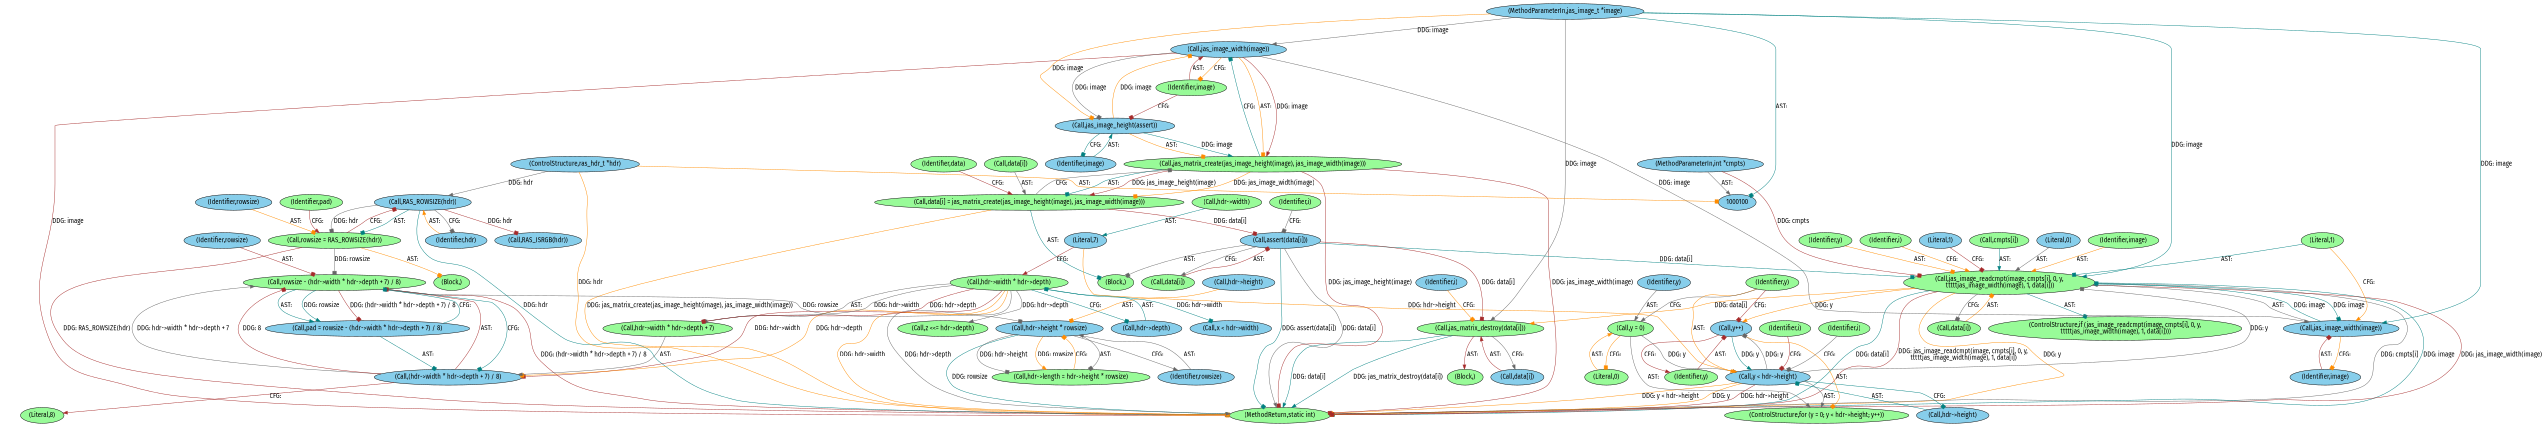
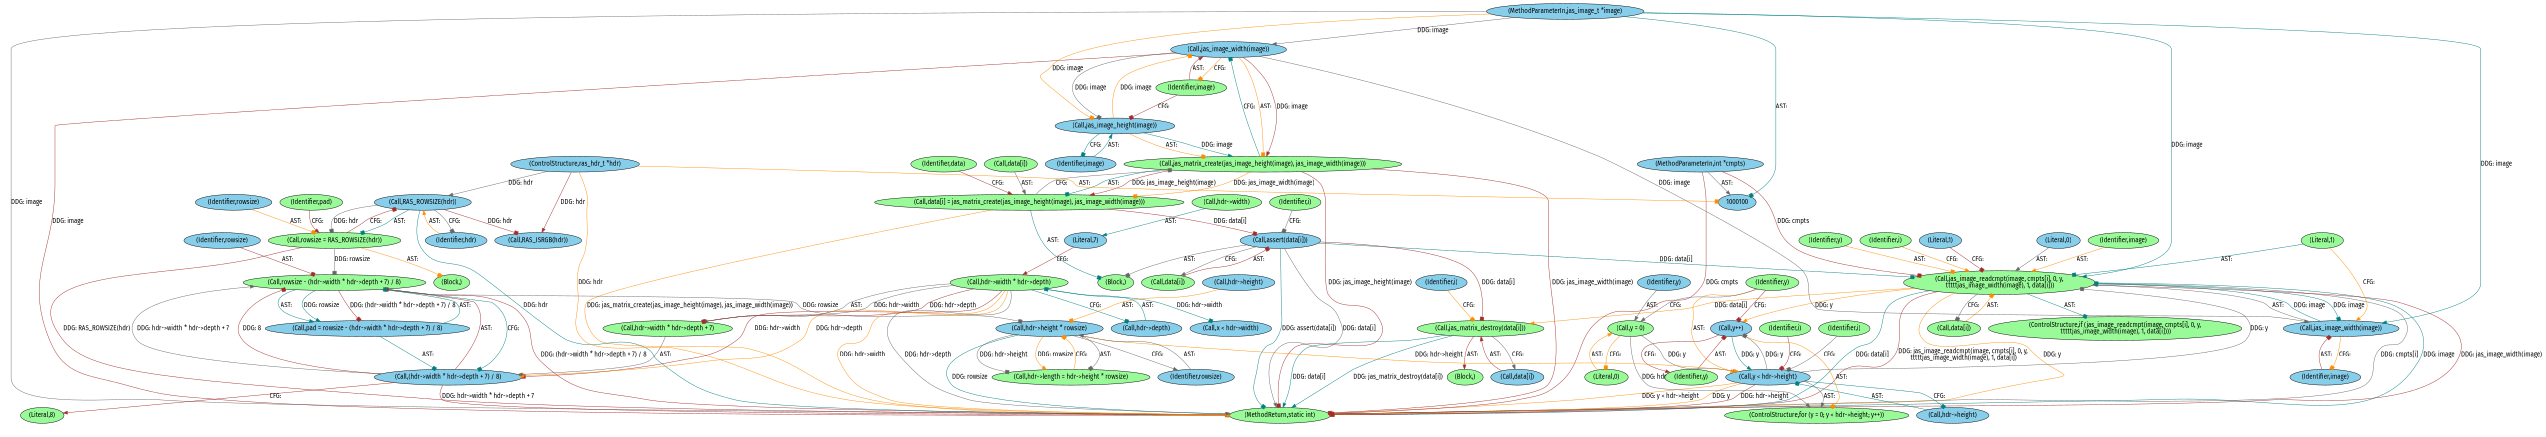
node "(Call,jas_image_height(assert))": label "(Call,jas_image_height(assert))" -> "(Call,jas_image_height(image))"
edge "(MethodParameterIn,jas_image_t *image)" -> "(Call,jas_matrix_destroy(data[i]))": now "(MethodParameterIn,jas_image_t *image)" -> "(MethodReturn,static int)"
edge "(ControlStructure,ras_hdr_t *hdr)" -> "(Call,RAS_ISRGB(hdr))": added, label "DDG: hdr"
node "(Call,cmpts[i])": removed
edge "(Call,pad = rowsize - (hdr->width * hdr->depth + 7) / 8)" -> "(Call,rowsize - (hdr->width * hdr->depth + 7) / 8)": label "CFG: " -> "AST: "
edge "(Literal,7)" -> "(Call,y < hdr->height)": now "(Call,hdr->height * rowsize)" -> "(Call,y < hdr->height)"
node "(Call,z <<= hdr->depth)": removed
edge "(MethodParameterIn,int *cmpts)" -> "(MethodReturn,static int)": added, label "DDG: cmpts"
edge "(Call,y = 0)" -> "(ControlStructure,for (y = 0; y < hdr->height; y++))": label "AST: " -> "DDG: hdr"
edge "(Call,(hdr->width * hdr->depth + 7) / 8)" -> "(MethodReturn,static int)": added, label "DDG: hdr->width * hdr->depth + 7"
